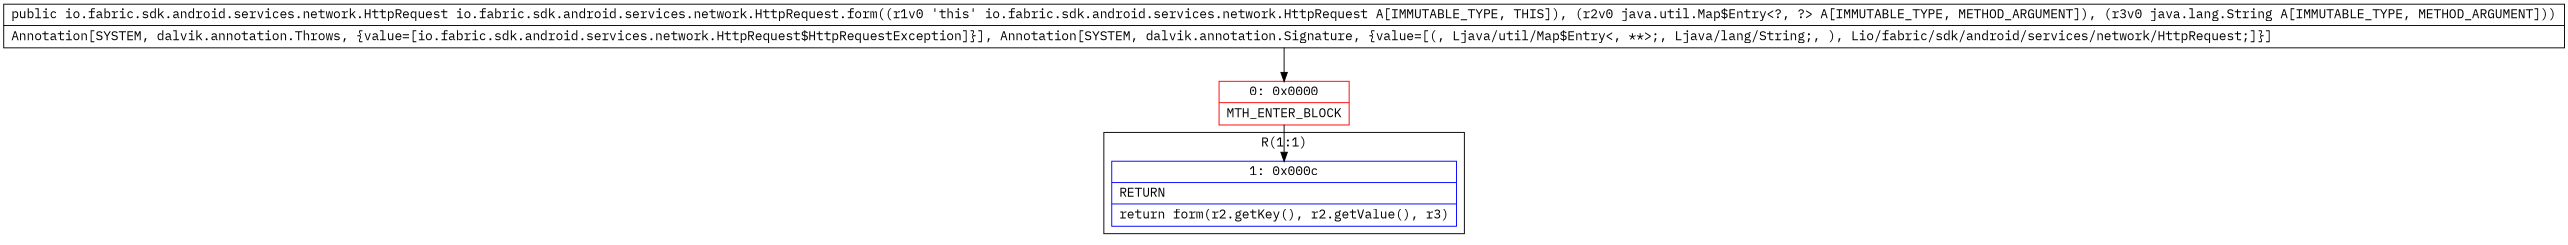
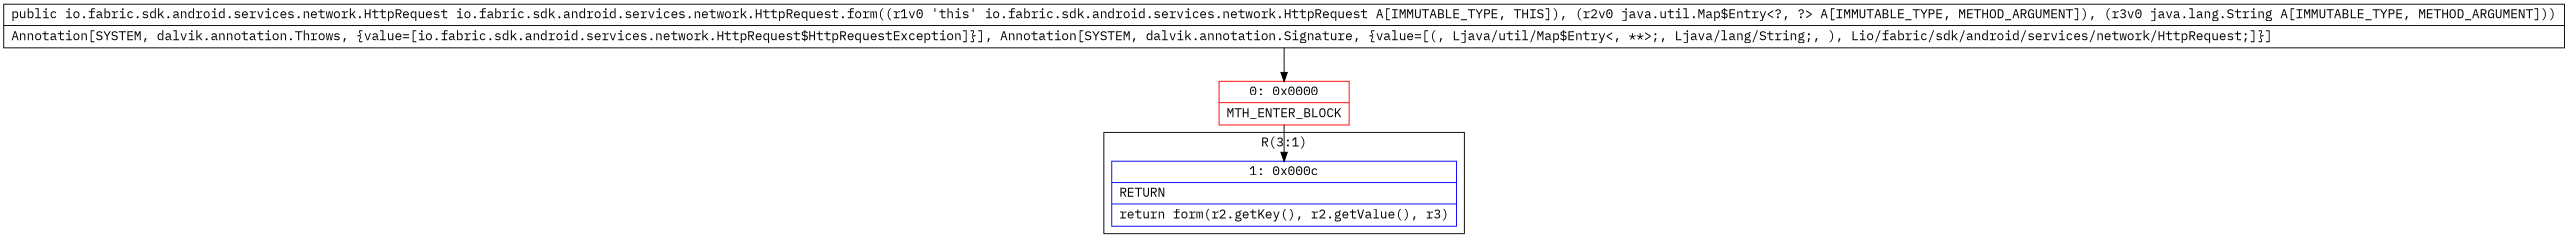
cluster "R(1:1)": label "R(1:1)" -> "R(3:1)"
